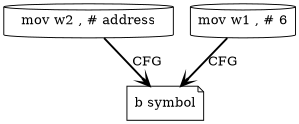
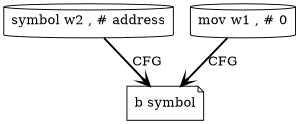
node "mov w2 , # address": label "mov w2 , # address" -> "symbol w2 , # address"
node "mov w1 , # 6": label "mov w1 , # 6" -> "mov w1 , # 0"
